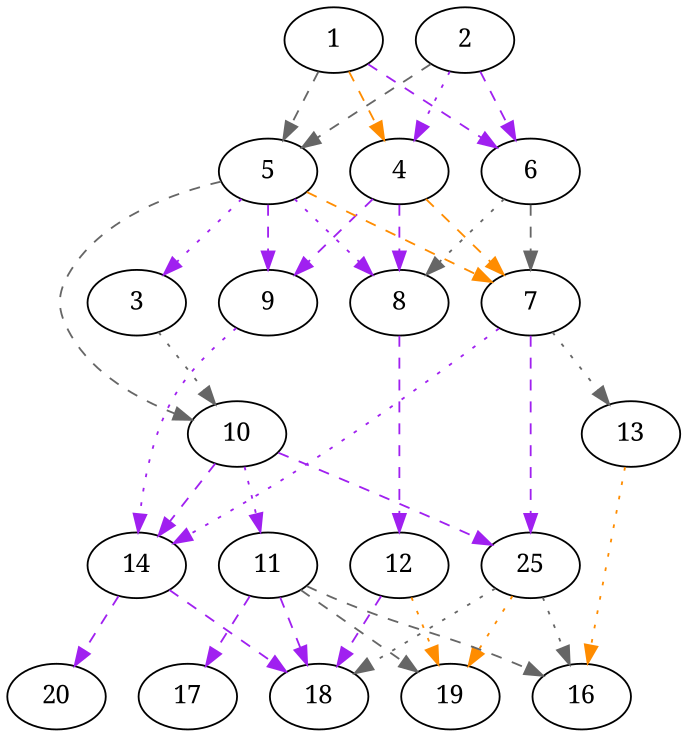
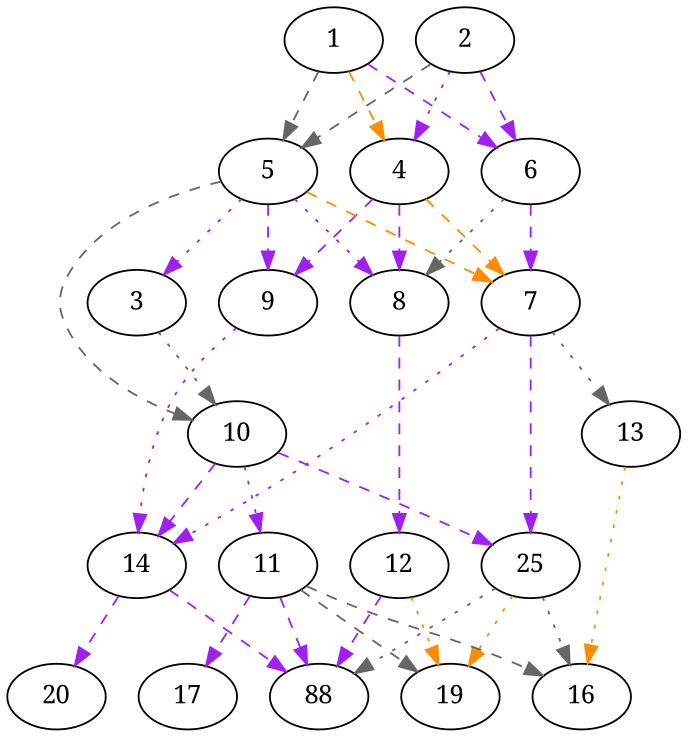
edge "6" -> "7": color gray40 -> purple
node "18": label "18" -> "88"
